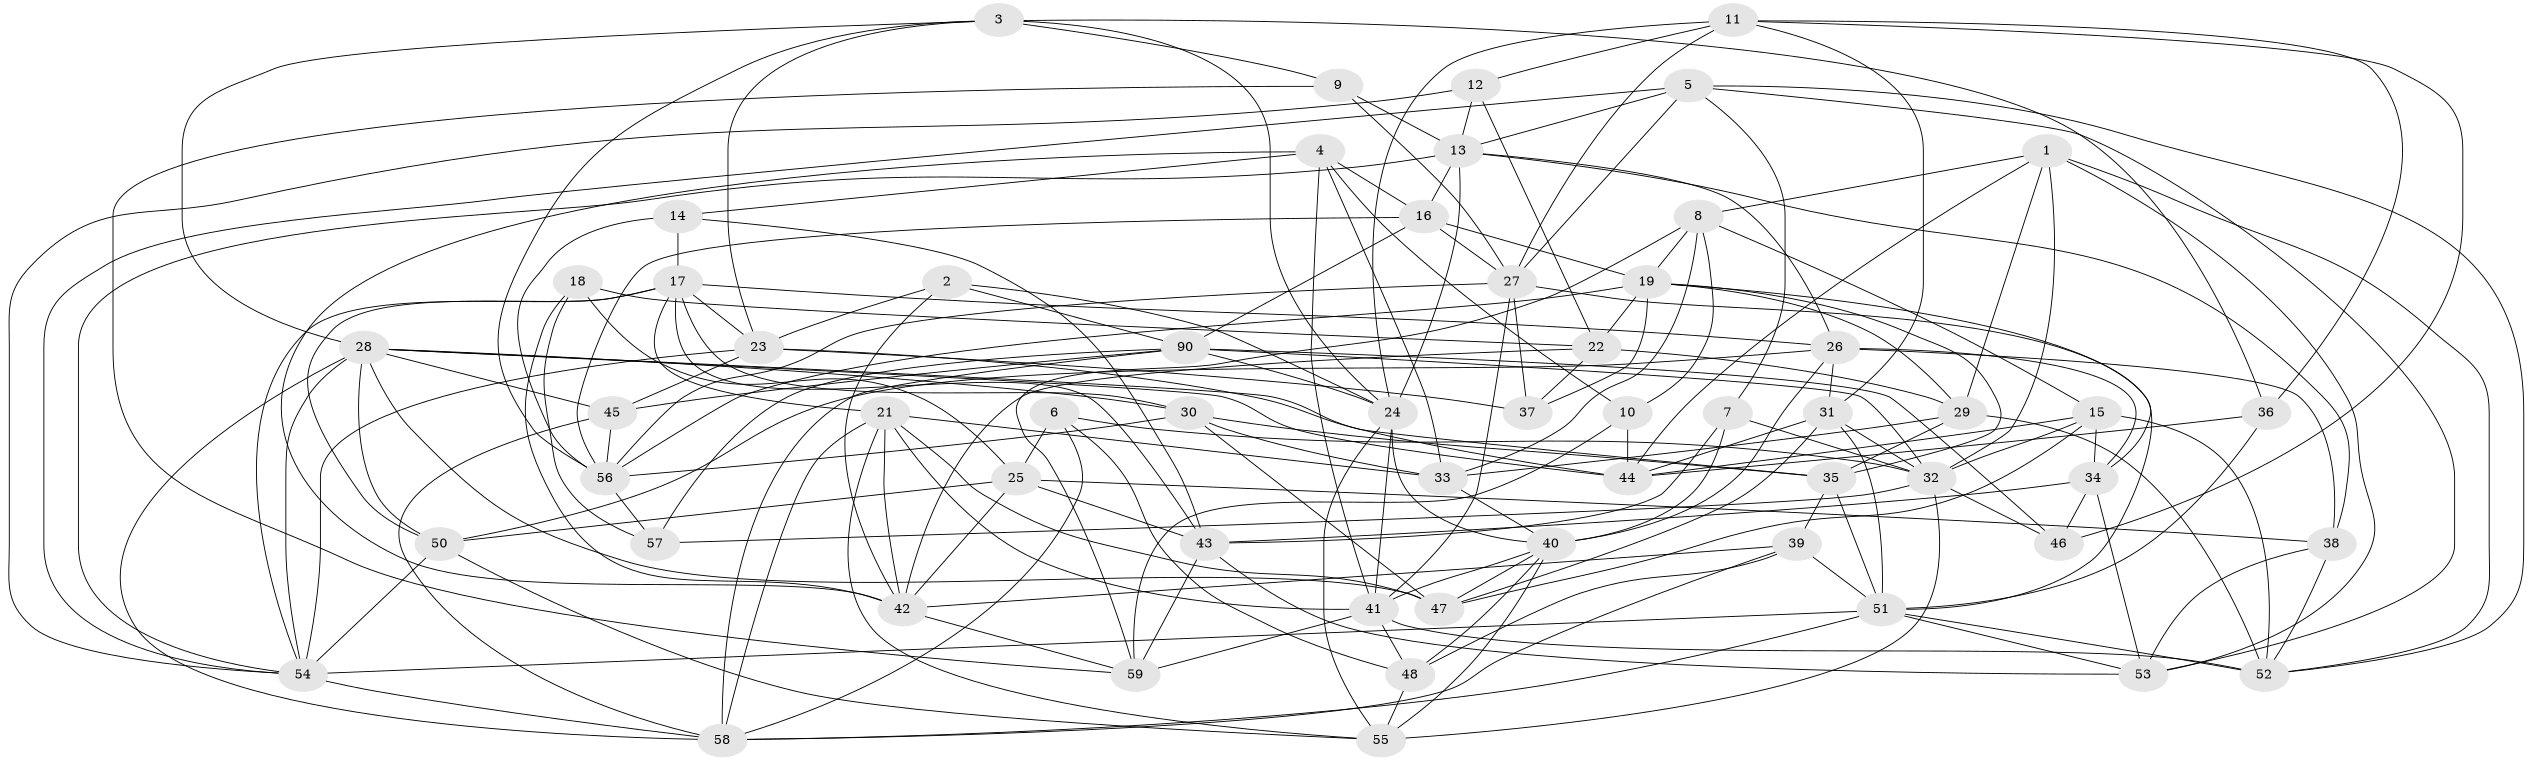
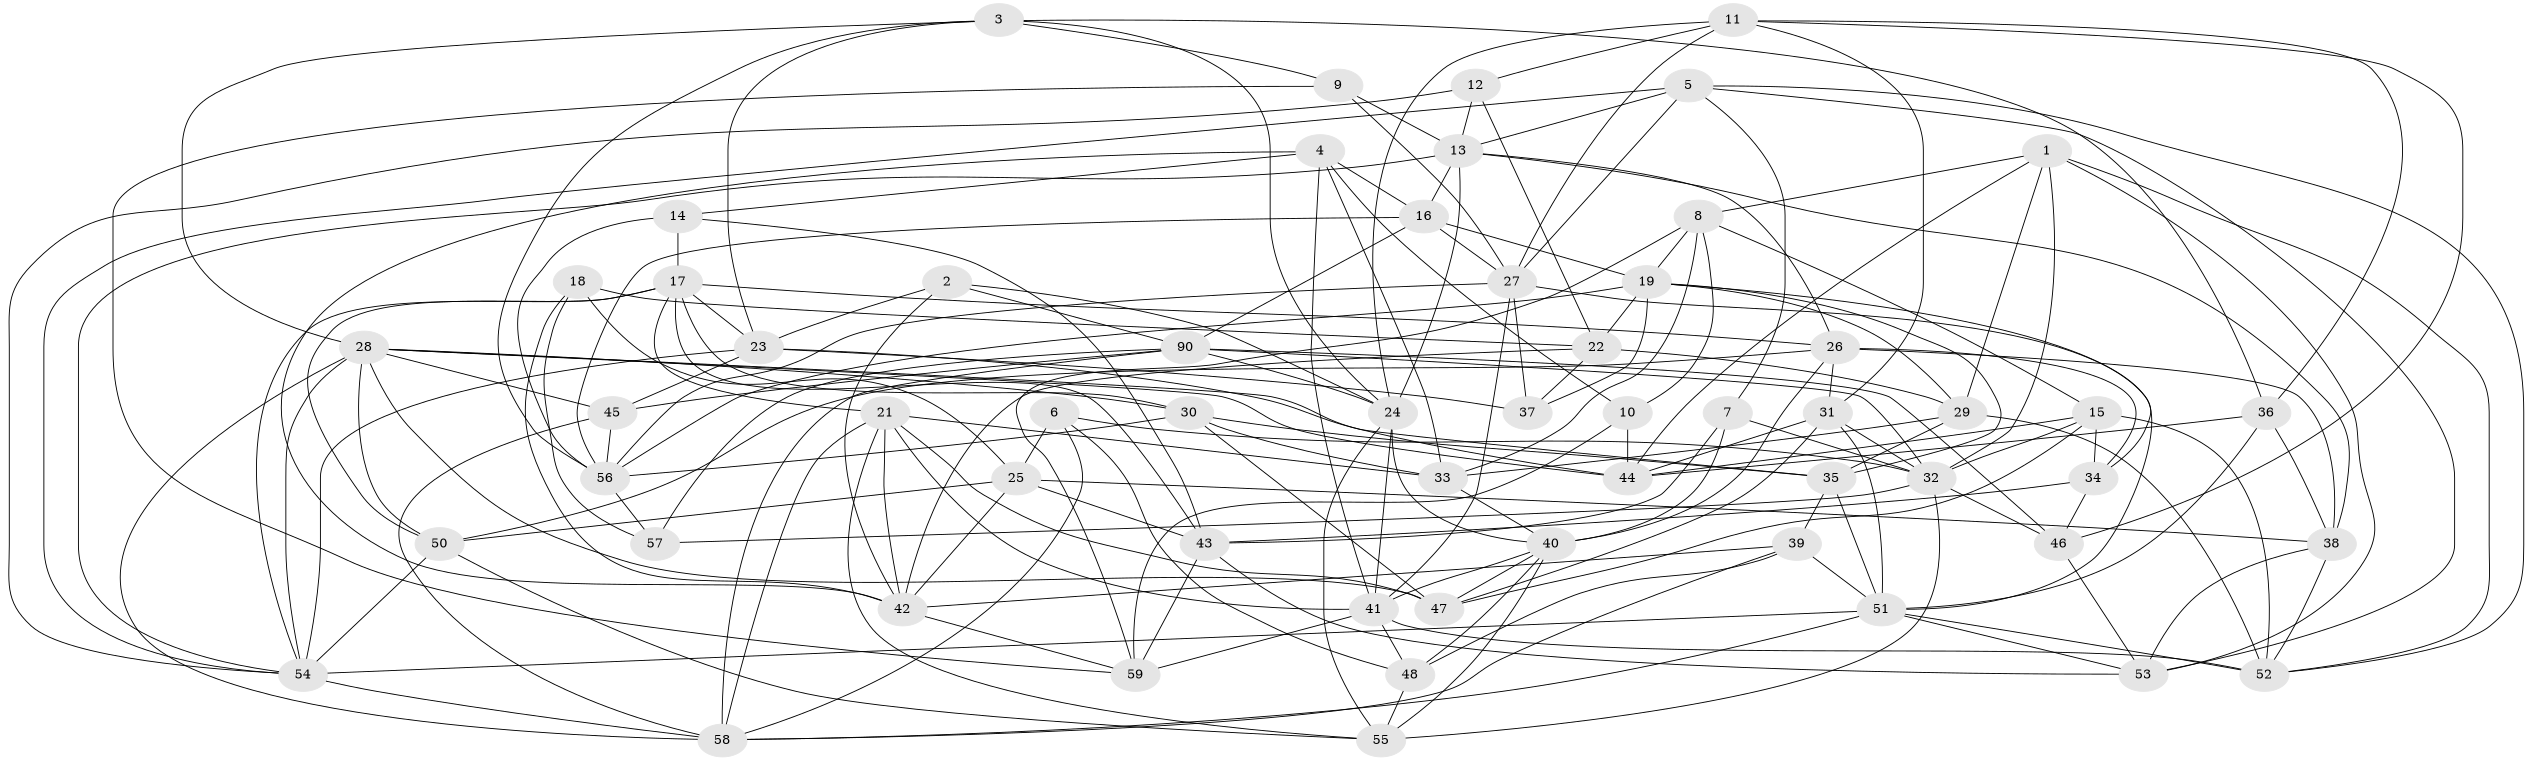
edge "36" -- "38": added
edge "34" -- "53": now "46" -- "53"
